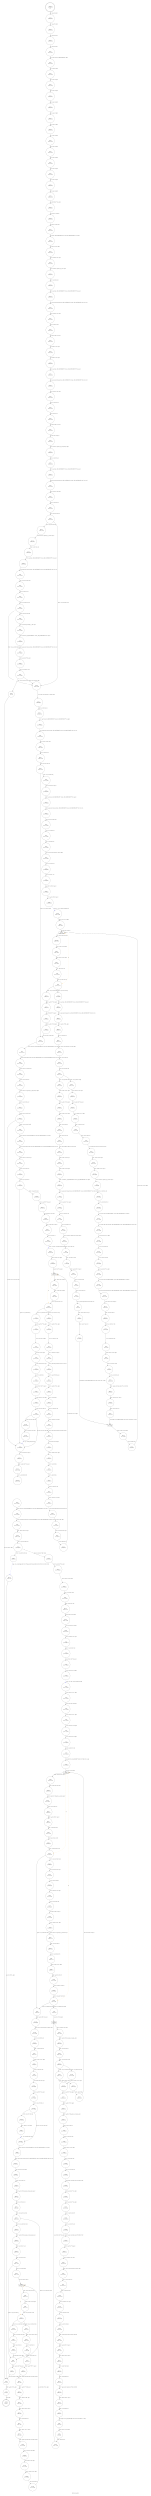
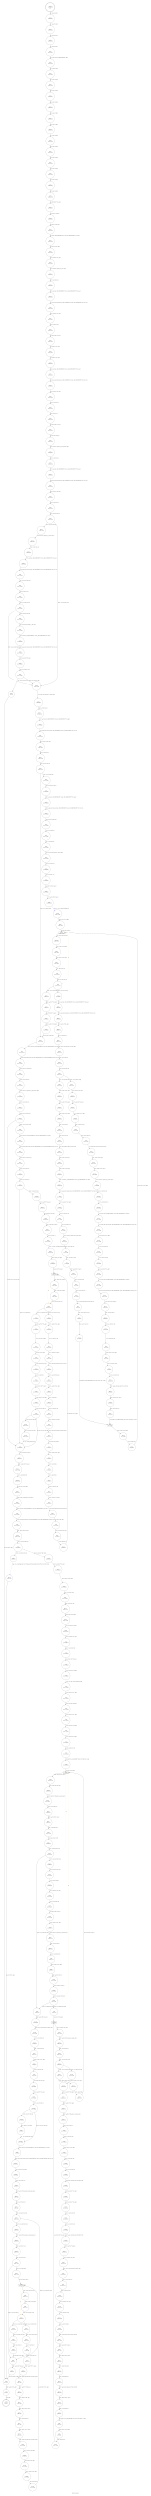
node "N52233 (rp:232, ep:147)": added
